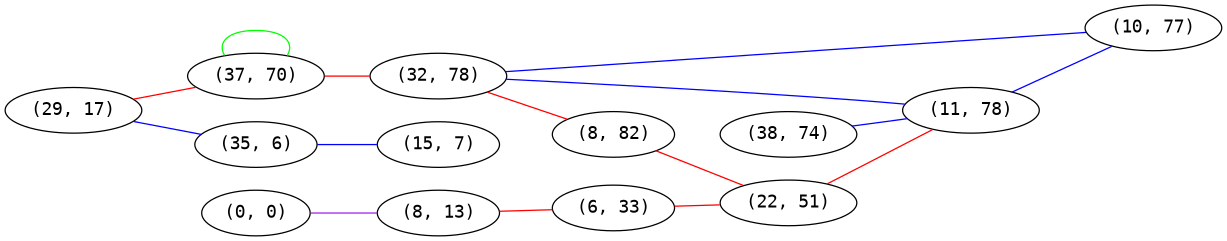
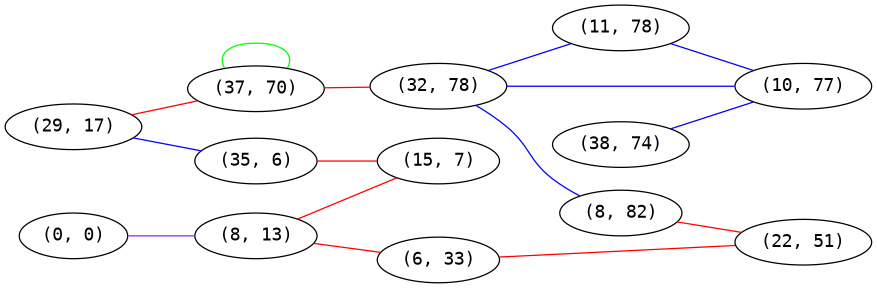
edge "(32, 78)" -- "(8, 82)": color red -> blue
edge "(11, 78)" -- "(38, 74)": now "(10, 77)" -- "(38, 74)"
edge "(35, 6)" -- "(15, 7)": color blue -> red
edge "(11, 78)" -- "(22, 51)": removed
edge "(15, 7)" -- "(8, 13)": added
